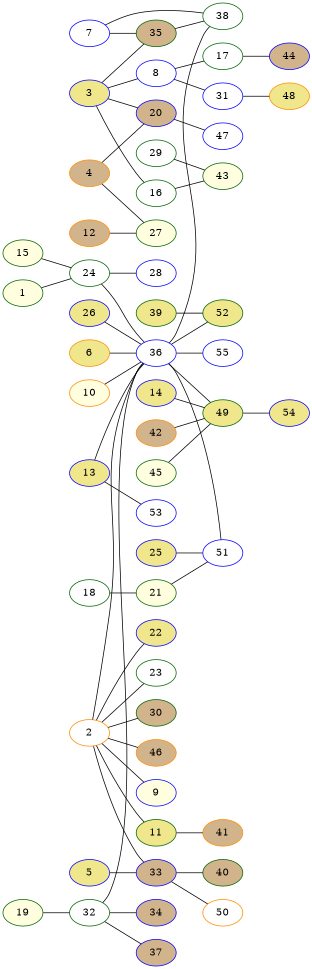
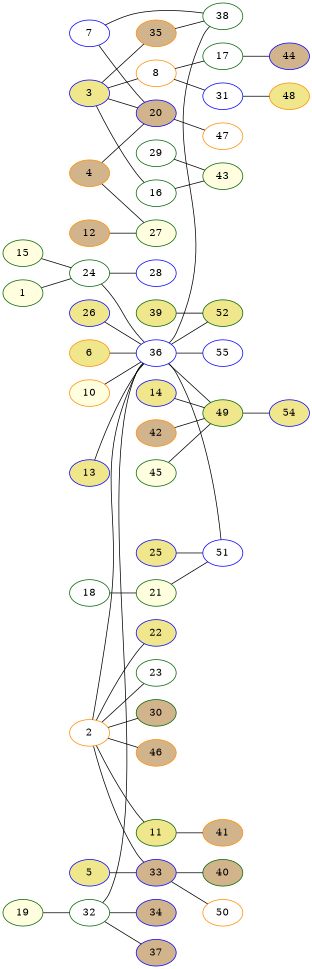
edge "7" -- "35": now "7" -- "20"
node "35": color darkgreen -> darkorange
node "8": color blue -> darkorange
node "47": color blue -> darkorange
node "53": removed
node "9": removed
